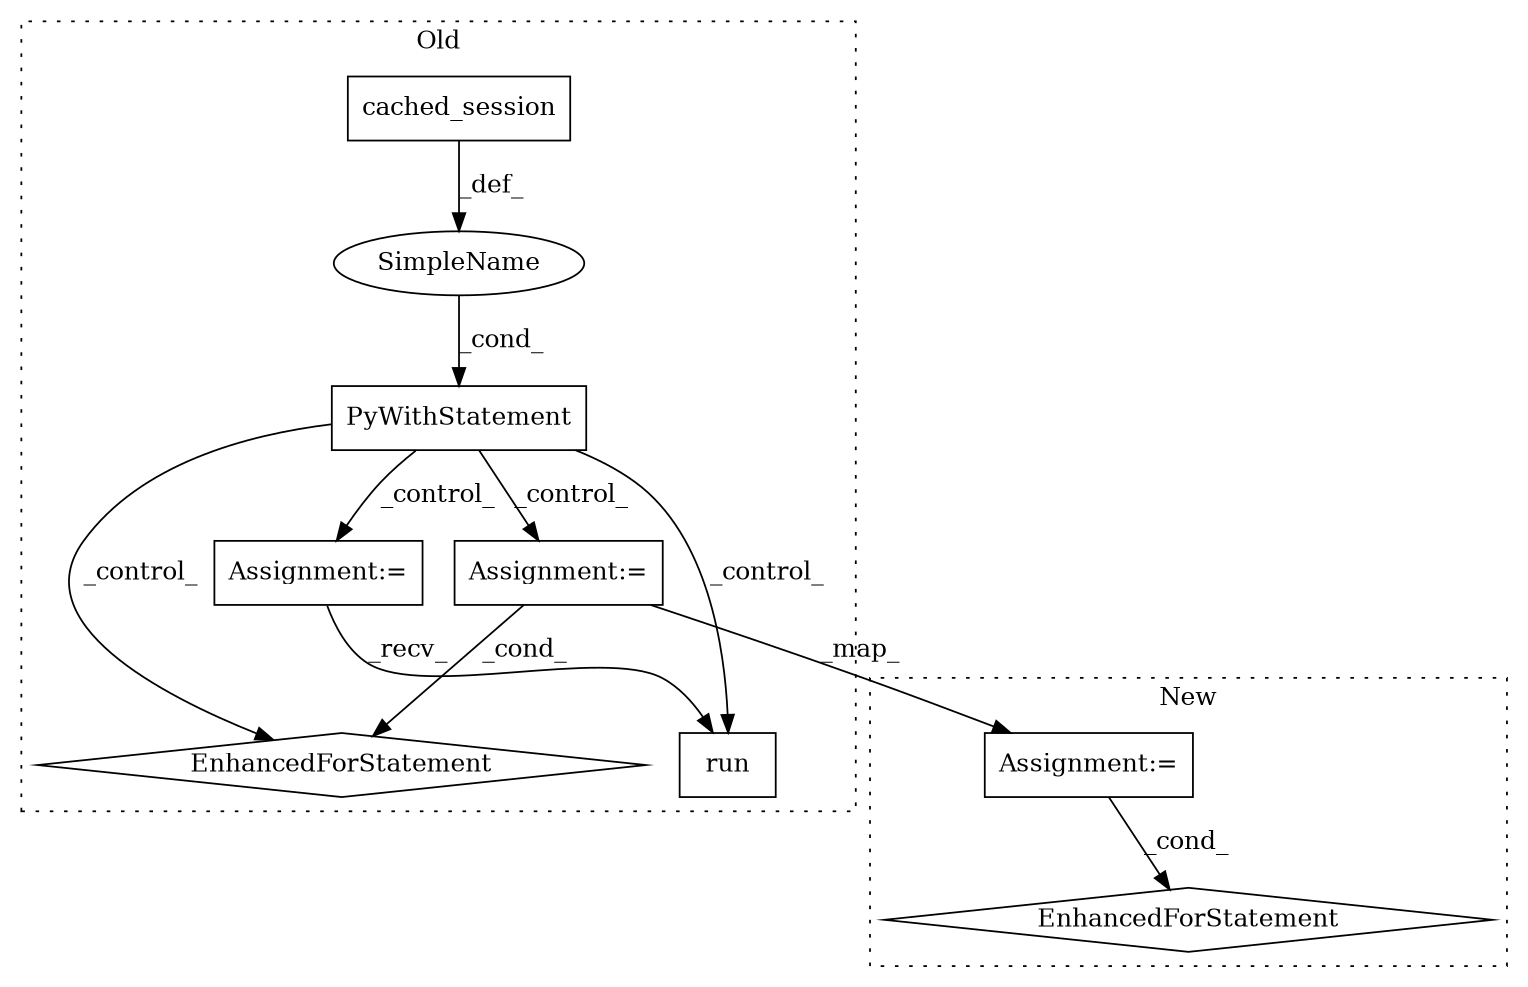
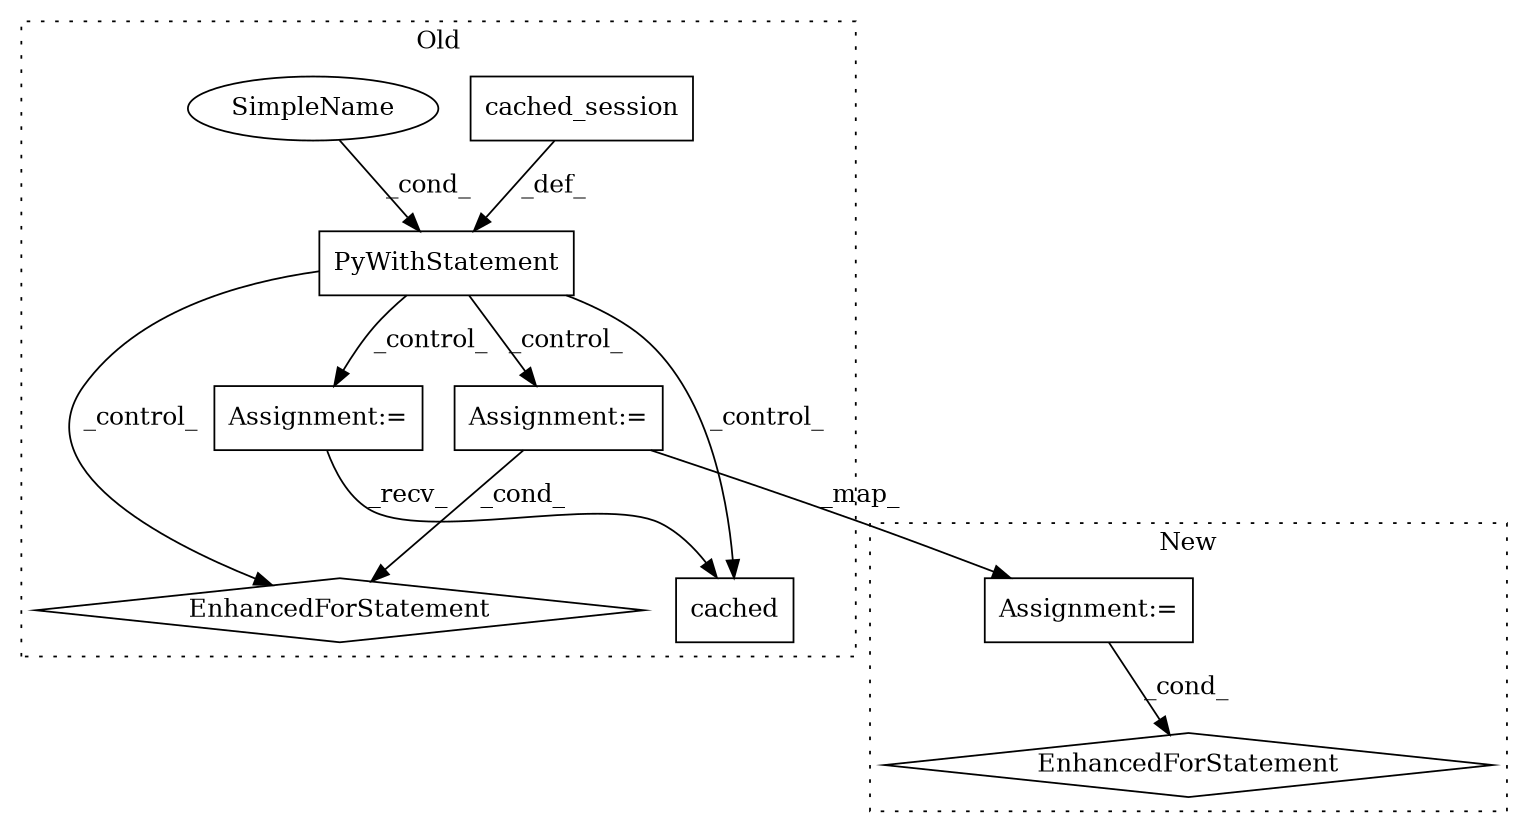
edge "cached_session" -> "SimpleName": now "cached_session" -> "PyWithStatement"
node "run": label "run" -> "cached"
